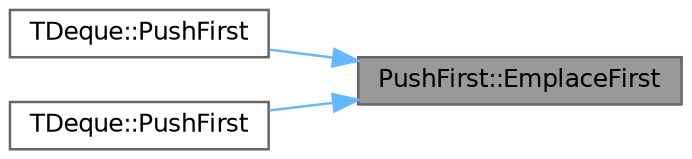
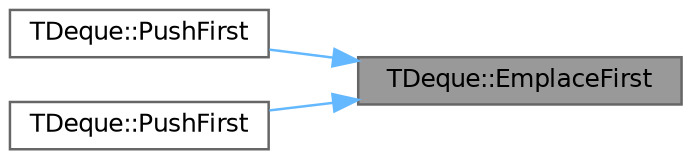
node "PushFirst::EmplaceFirst": label "PushFirst::EmplaceFirst" -> "TDeque::EmplaceFirst"
